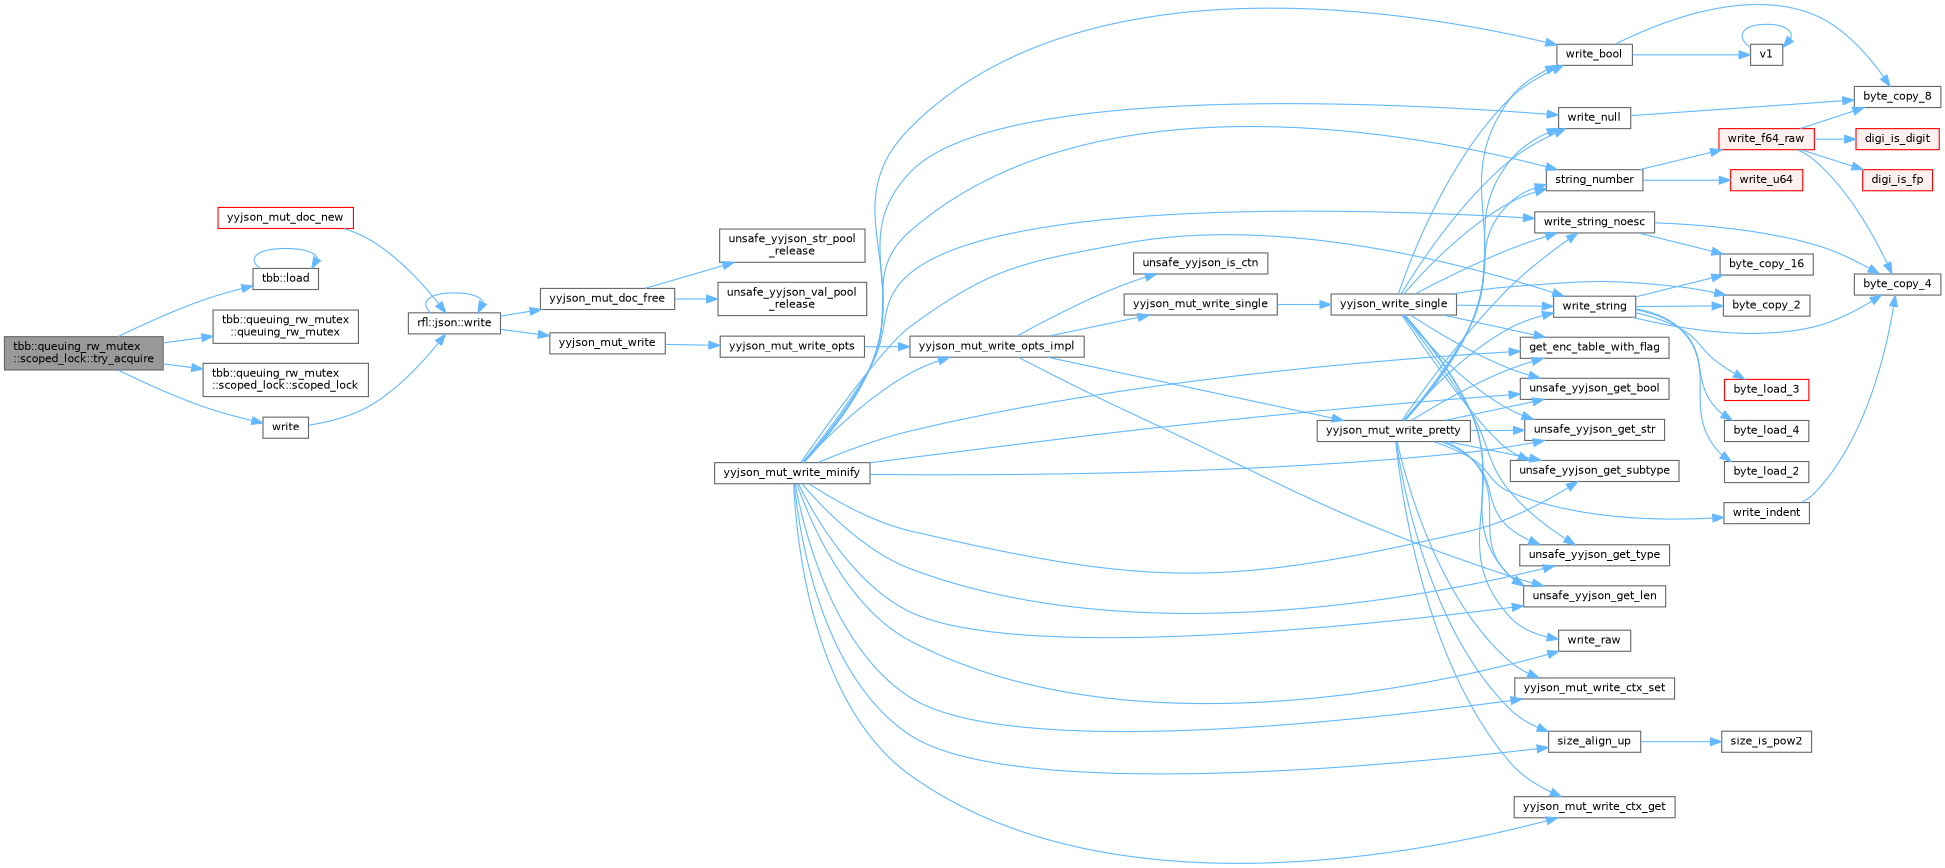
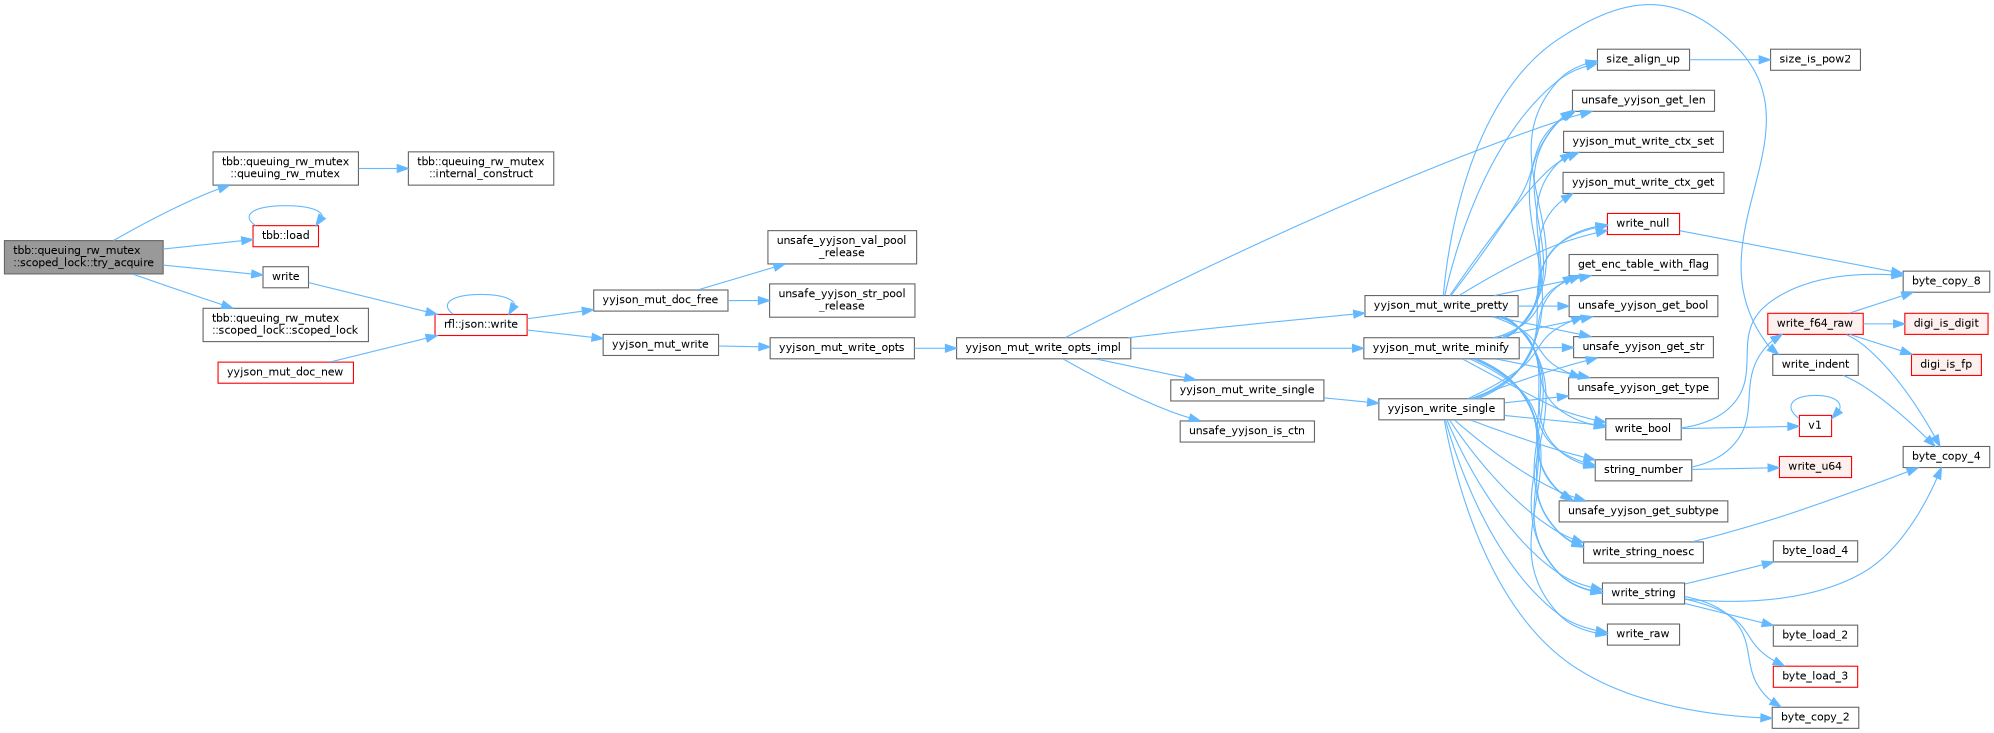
node "v1": color grey40 -> red
node "write_null": color grey40 -> red
node "tbb::queuing_rw_mutex ::internal_construct": added
node "byte_copy_16": removed
node "tbb::load": color grey40 -> red
node "rfl::json::write": color grey40 -> red
edge "yyjson_mut_write_minify" -> "yyjson_mut_write_opts_impl": reversed
edge "yyjson_mut_write_pretty" -> "yyjson_mut_write_ctx_get": removed
